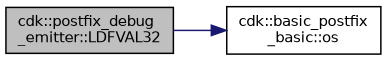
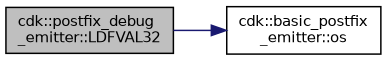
node "cdk::basic_postfix _basic::os": label "cdk::basic_postfix _basic::os" -> "cdk::basic_postfix _emitter::os"
